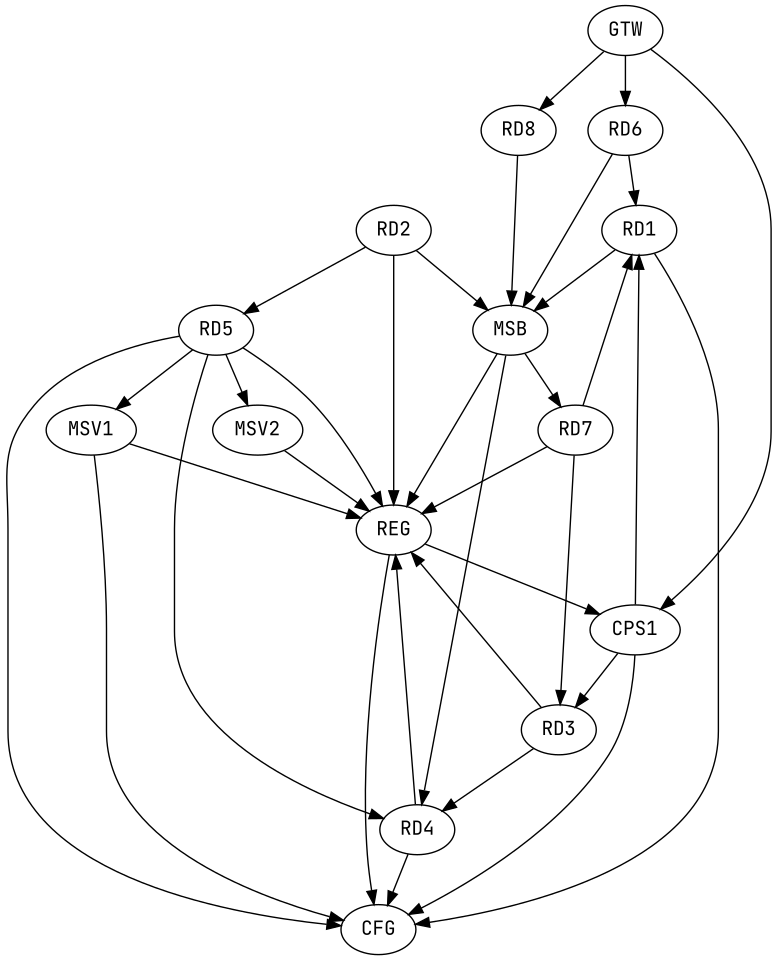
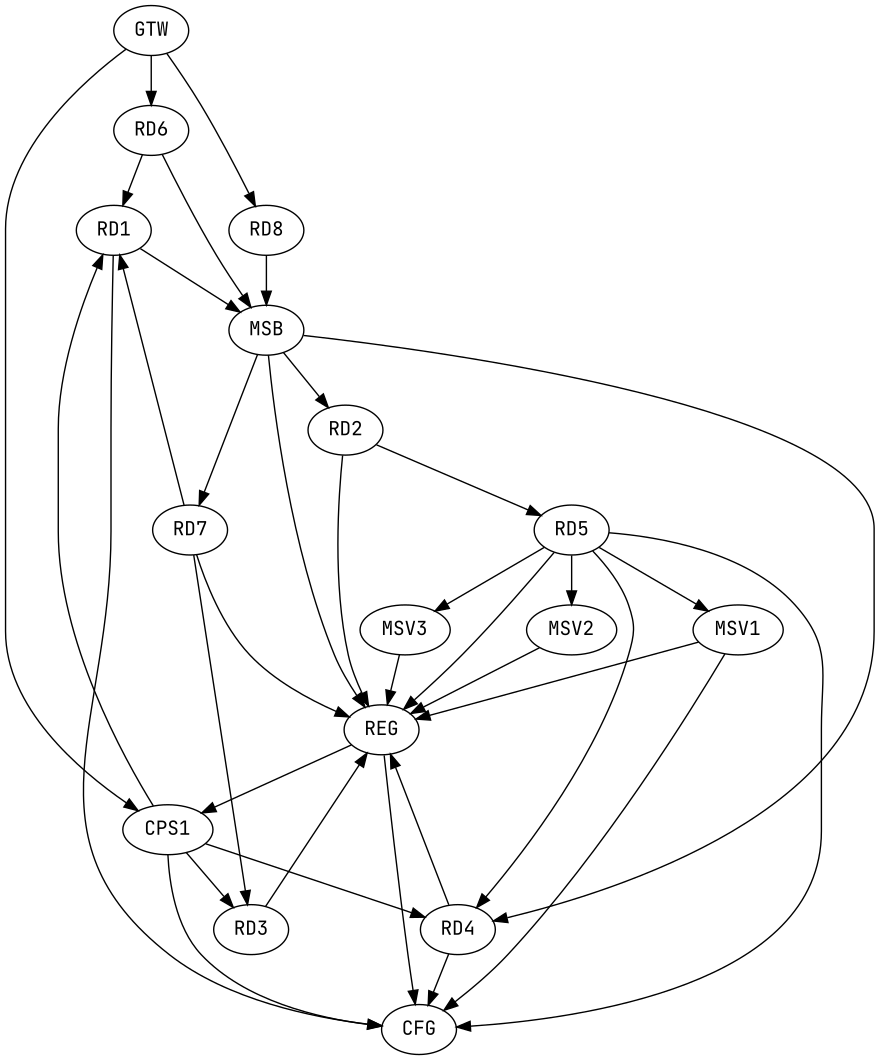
edge "RD2" -> "MSB": reversed
node "MSV3": added
edge "RD3" -> "RD4": now "CPS1" -> "RD4"
